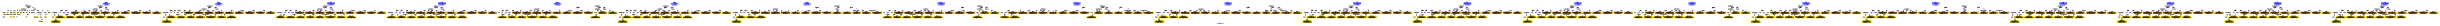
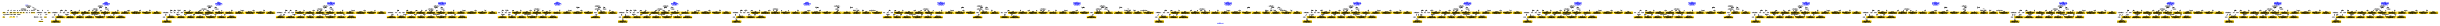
node "accessionNumber": fillcolor lightgray -> gold
node "nationality": fillcolor lightgray -> gold
node "values": removed
node "relatedArtworksTitle": fillcolor gold -> lightgray
